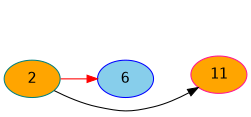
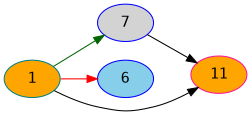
node "7": added
node "2": label "2" -> "1"
